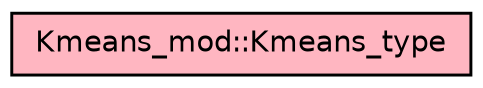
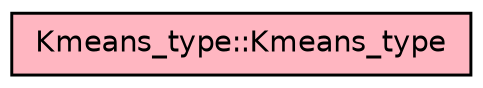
node "Kmeans_mod::Kmeans_type": label "Kmeans_mod::Kmeans_type" -> "Kmeans_type::Kmeans_type"
